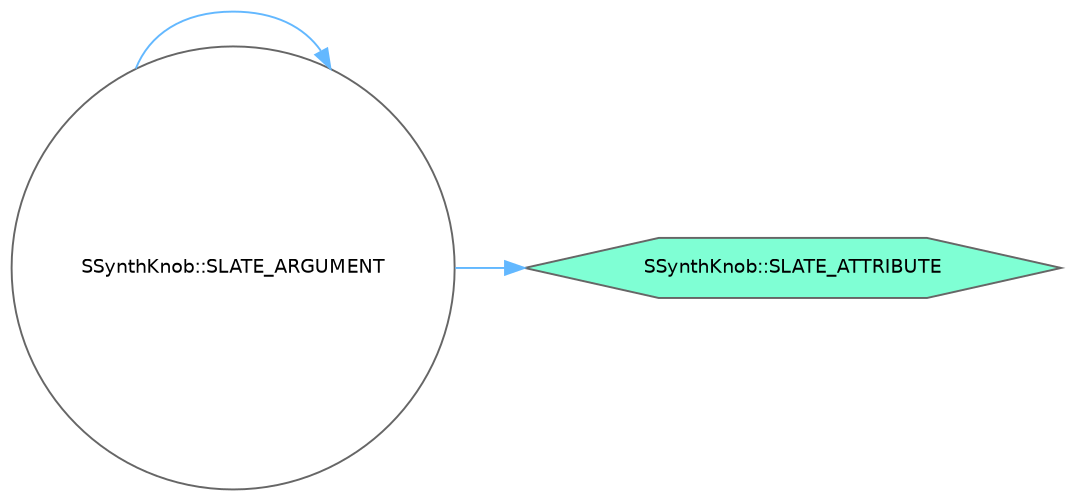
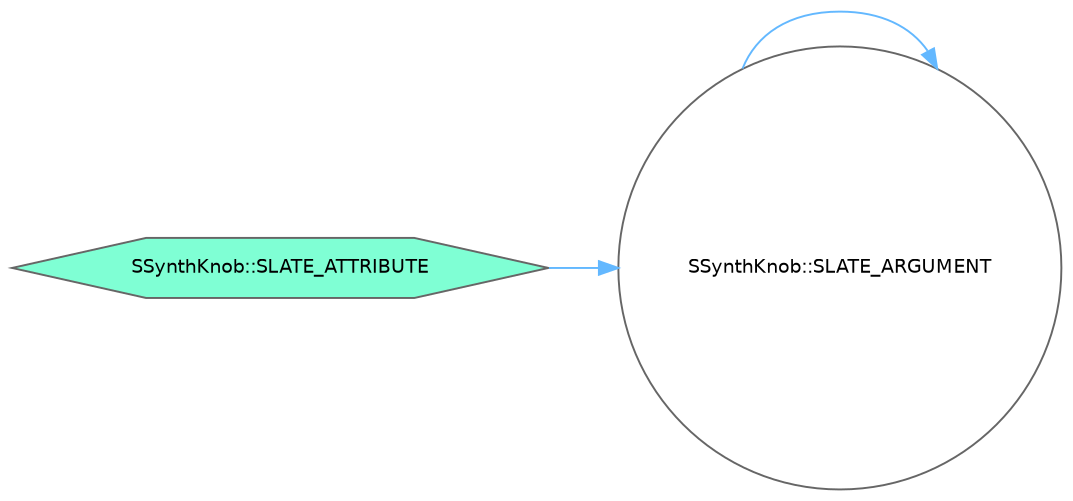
edge "SSynthKnob::SLATE_ARGUMENT" -> "SSynthKnob::SLATE_ATTRIBUTE": reversed
